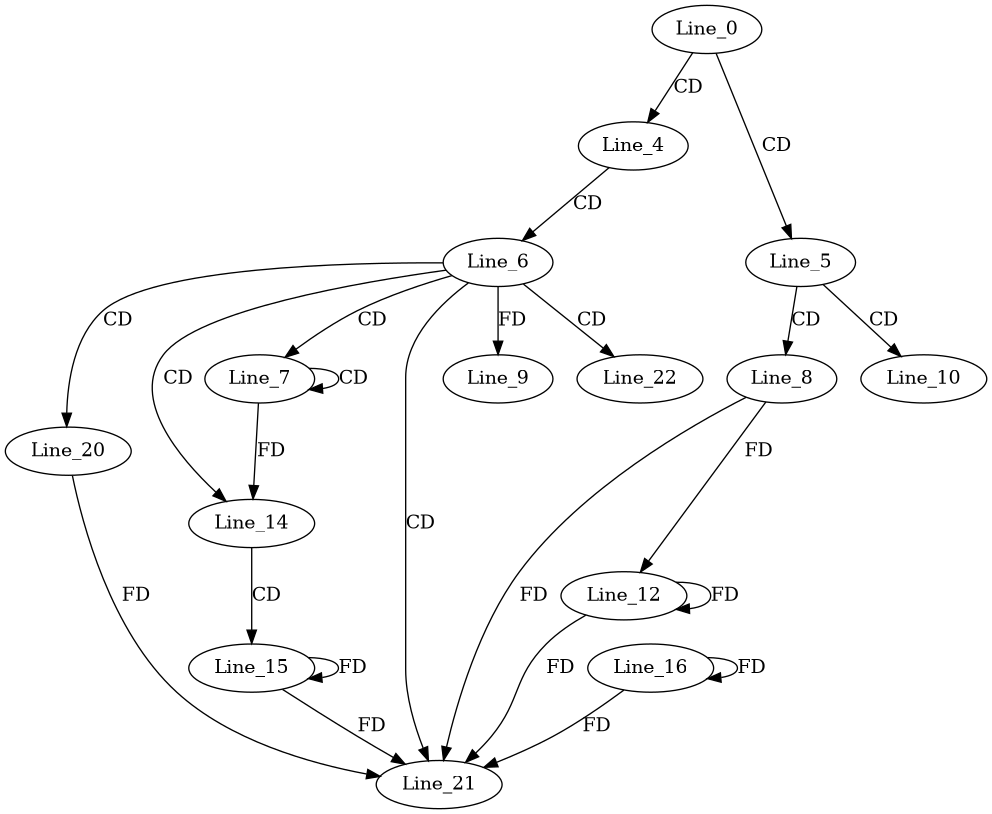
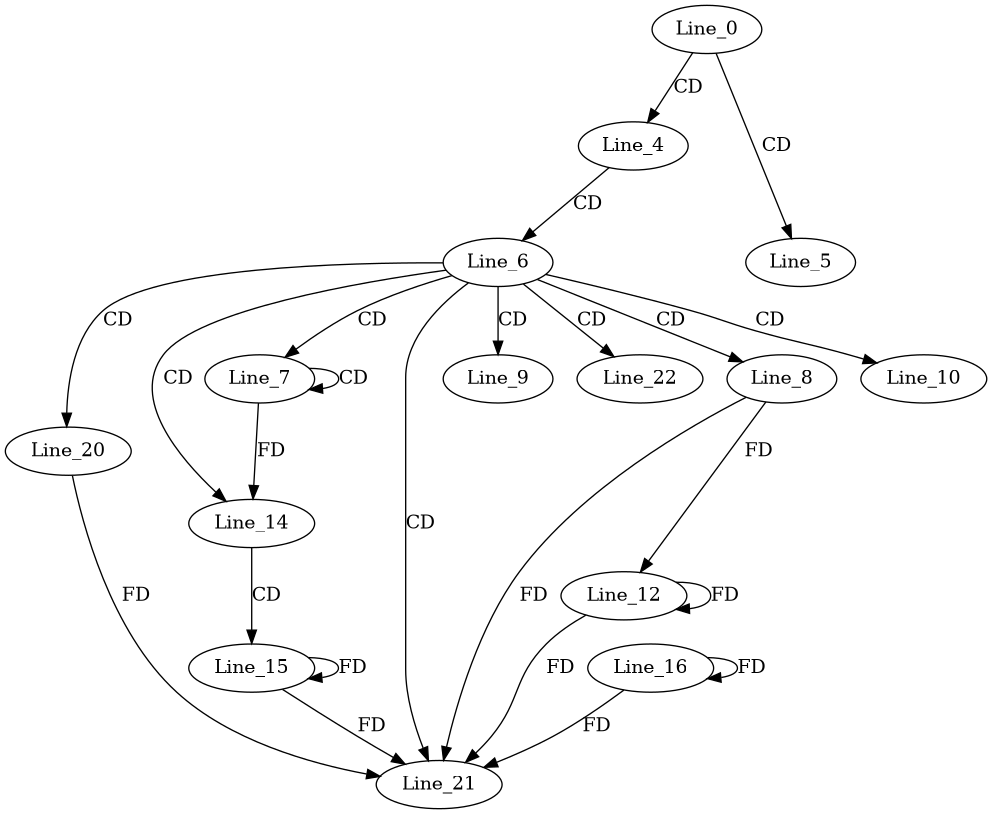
edge "Line_5" -> "Line_8": now "Line_6" -> "Line_8"
edge "Line_5" -> "Line_10": now "Line_6" -> "Line_10"
edge "Line_6" -> "Line_9": label "FD" -> "CD"
